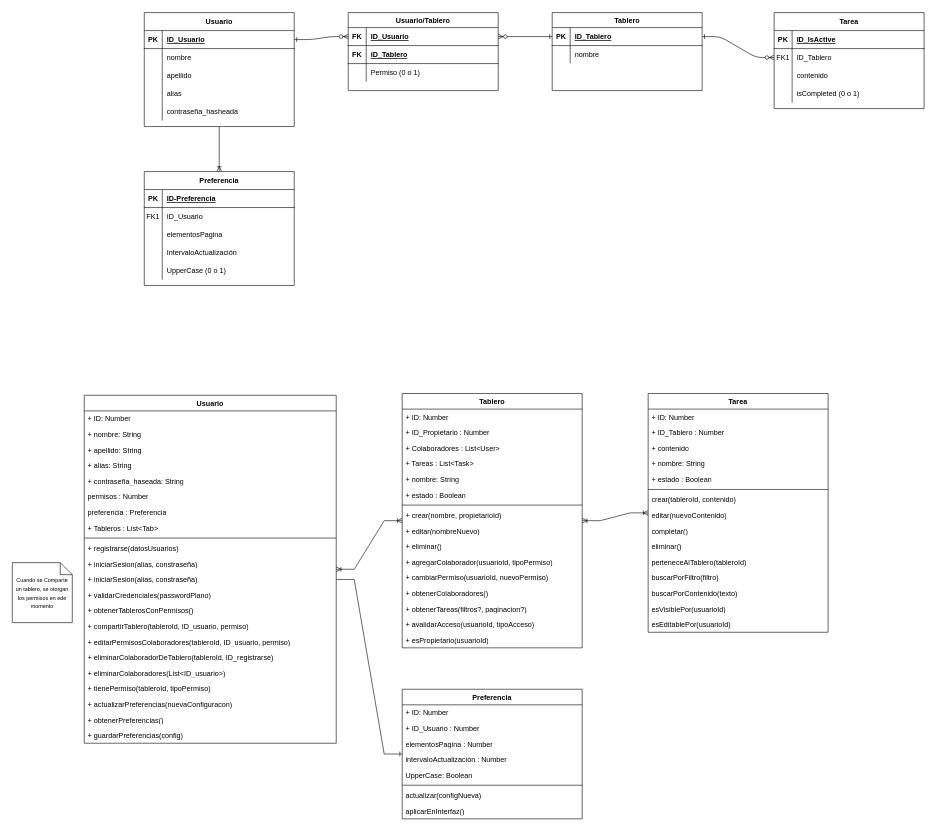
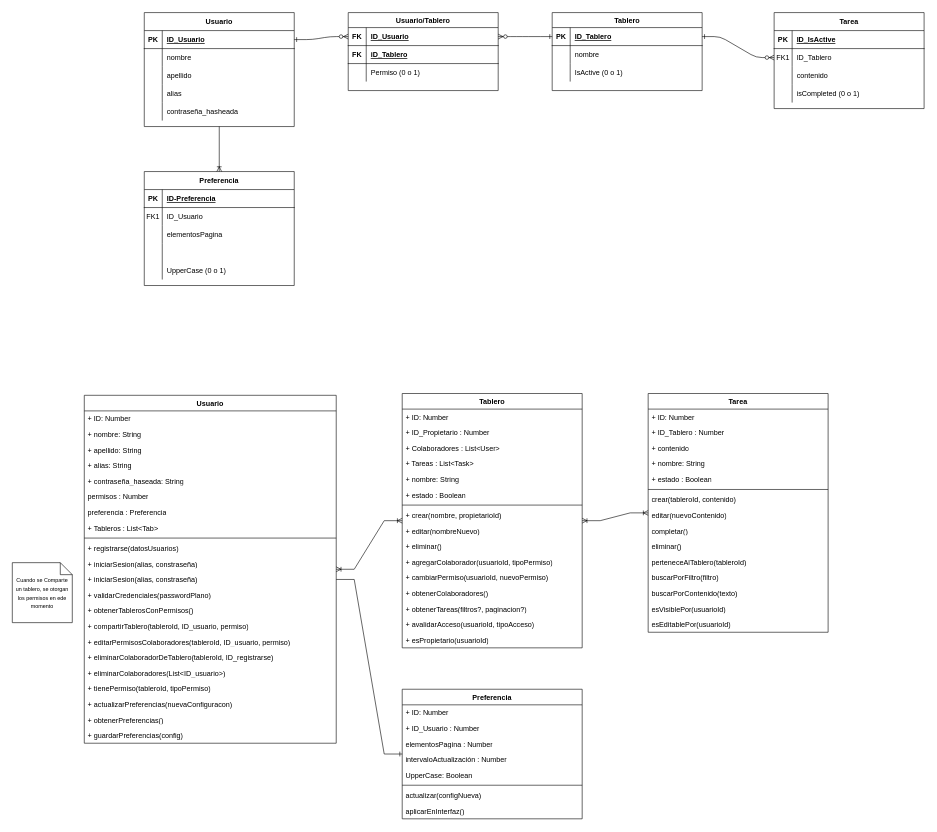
node "IsActive (0 o 1)": added
node "IntervaloActualización": removed
